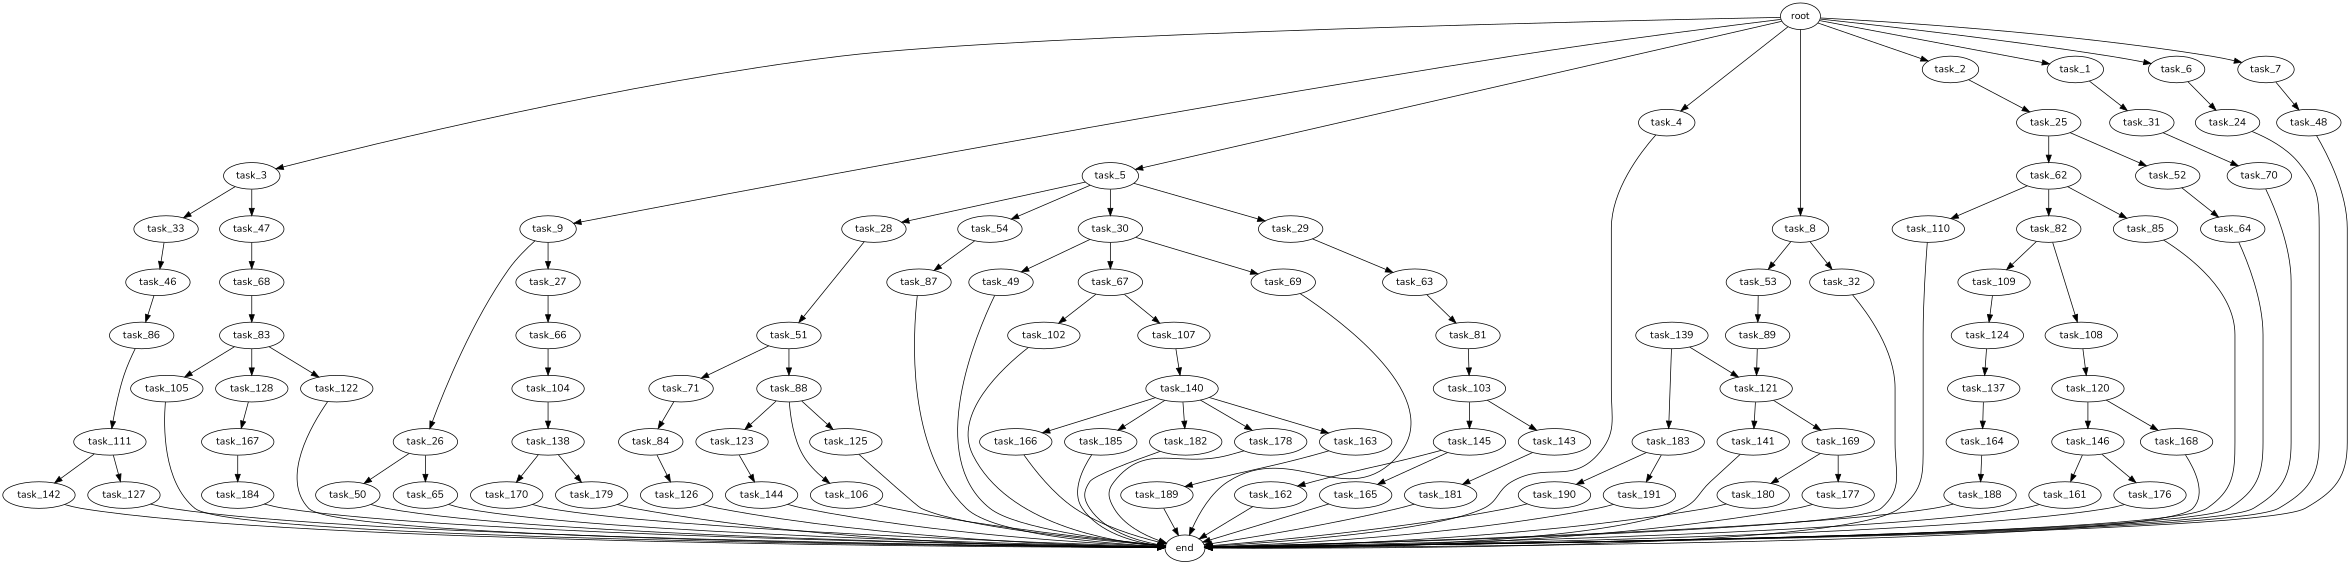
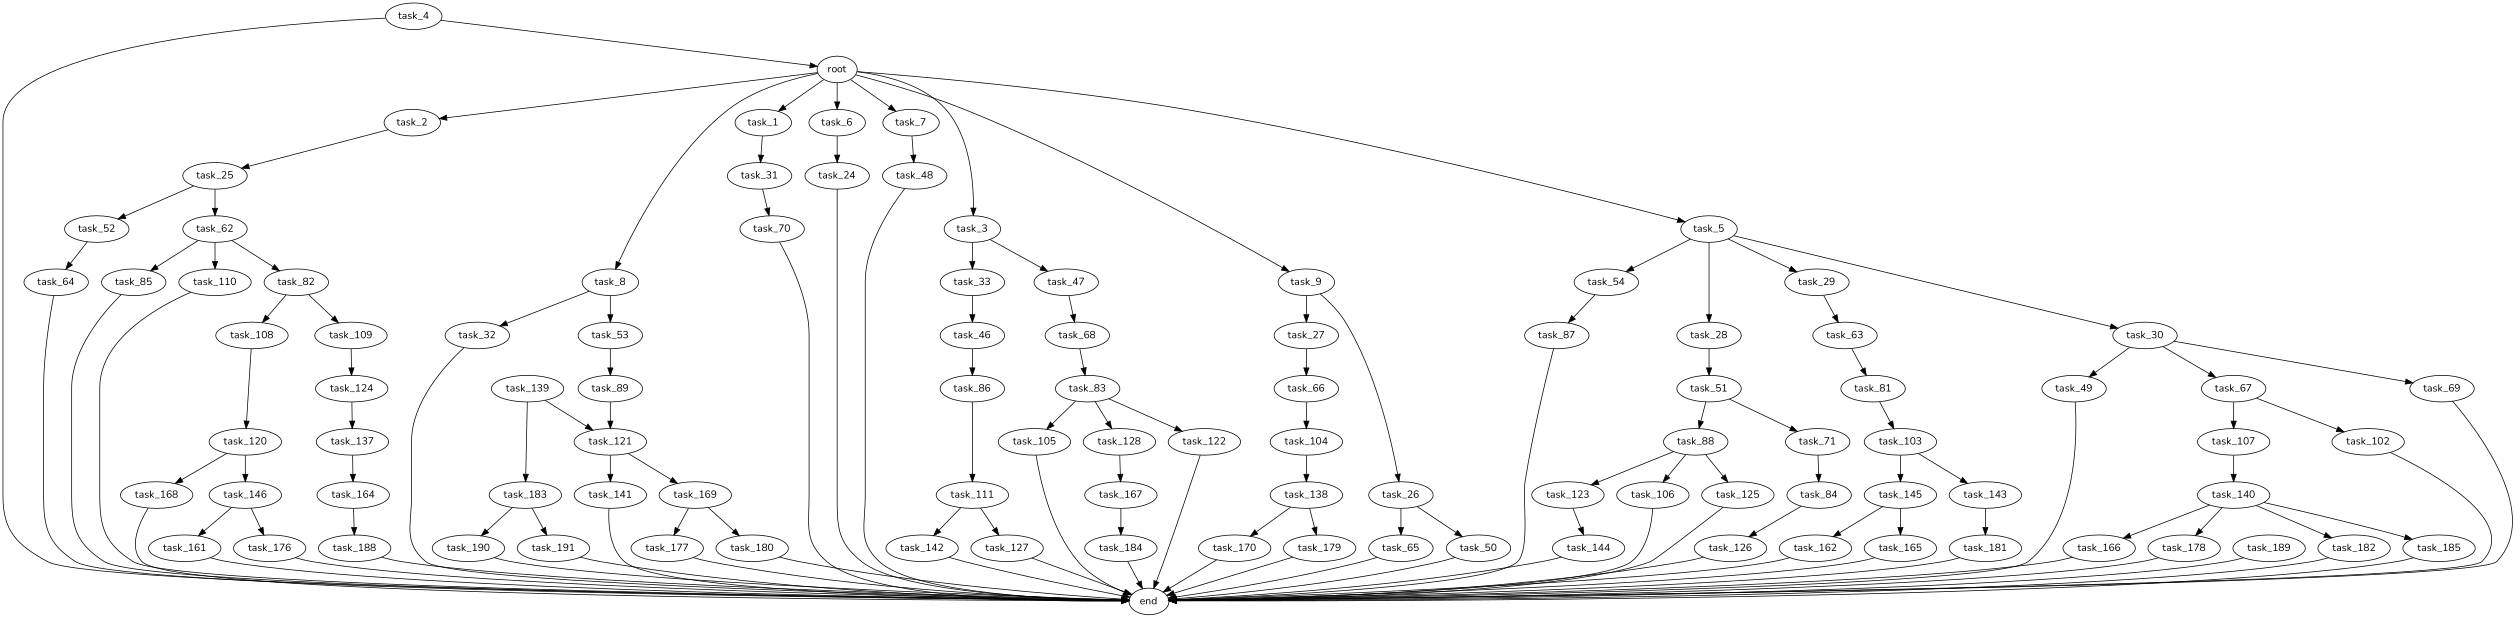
edge "root" -> "task_4": reversed
node "task_163": removed
